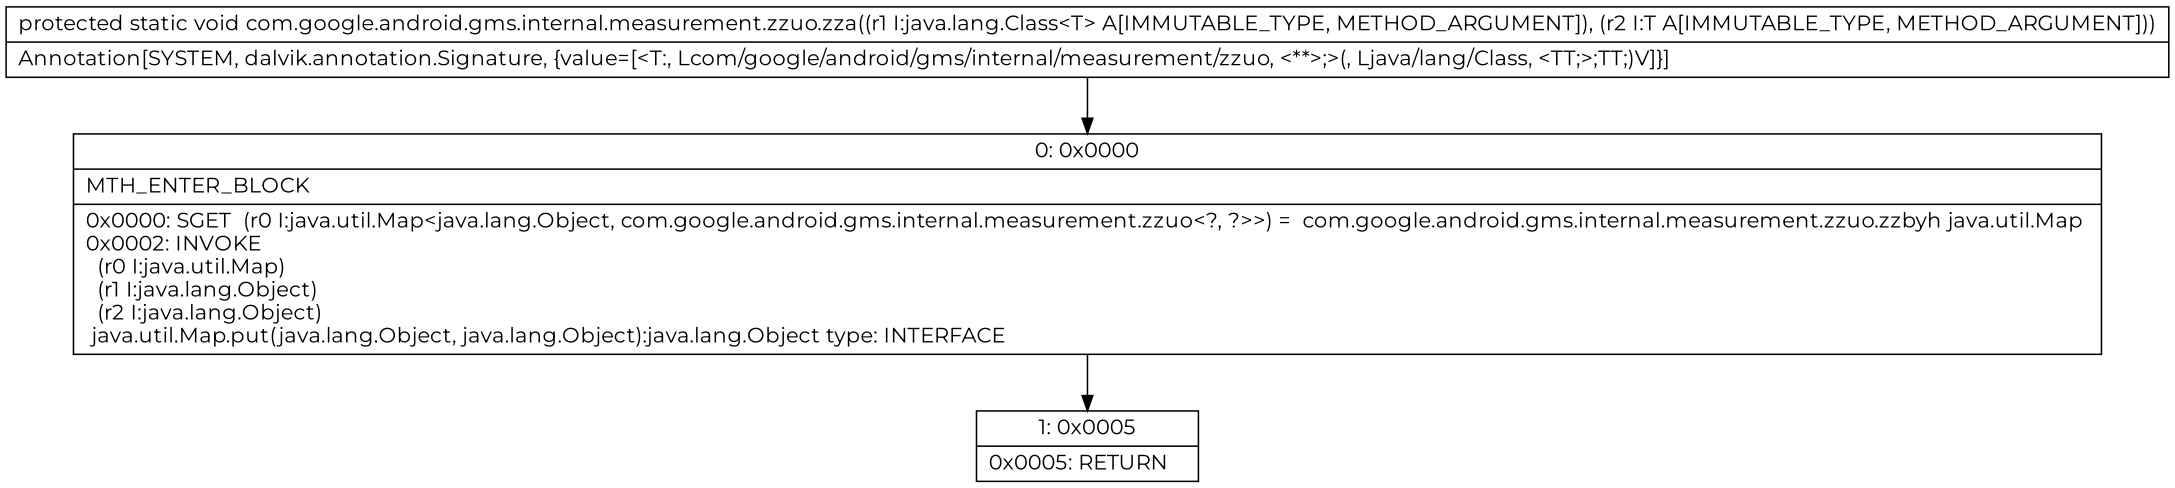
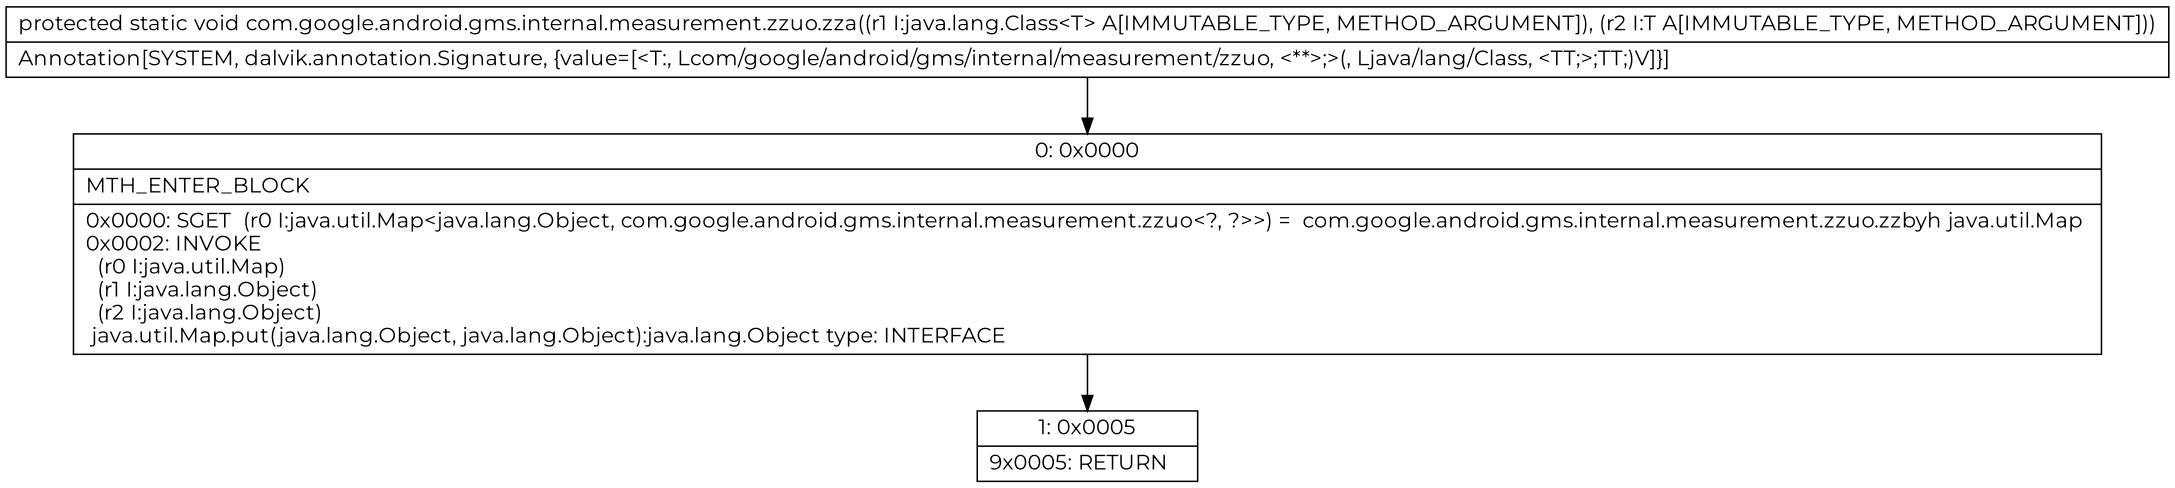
node "1: 0x0005": text "0x0005: RETURN" -> "9x0005: RETURN"
